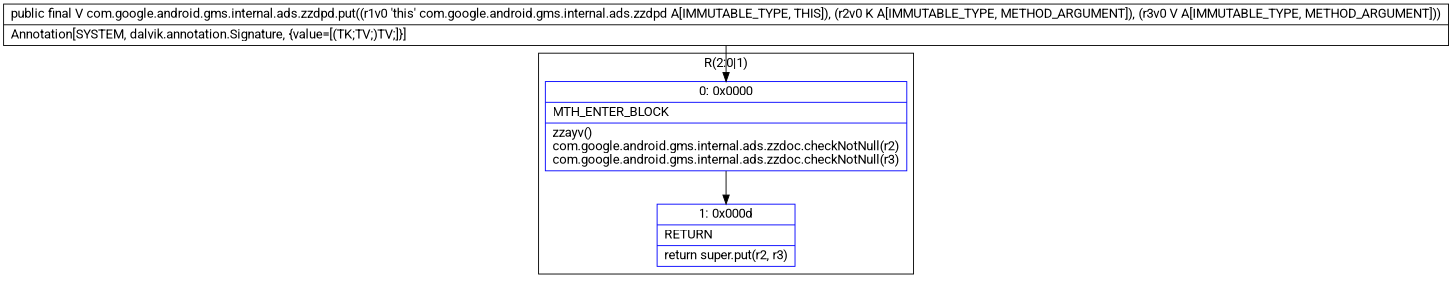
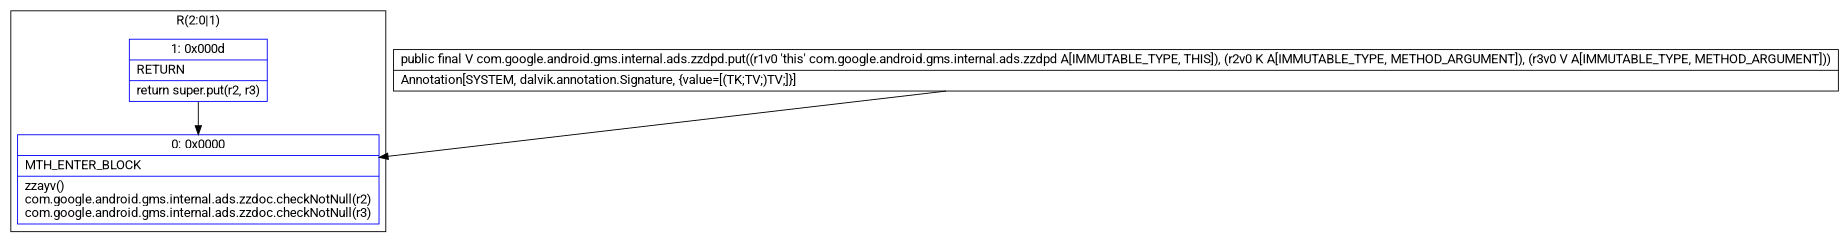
edge "0: 0x0000" -> "1: 0x000d": reversed
